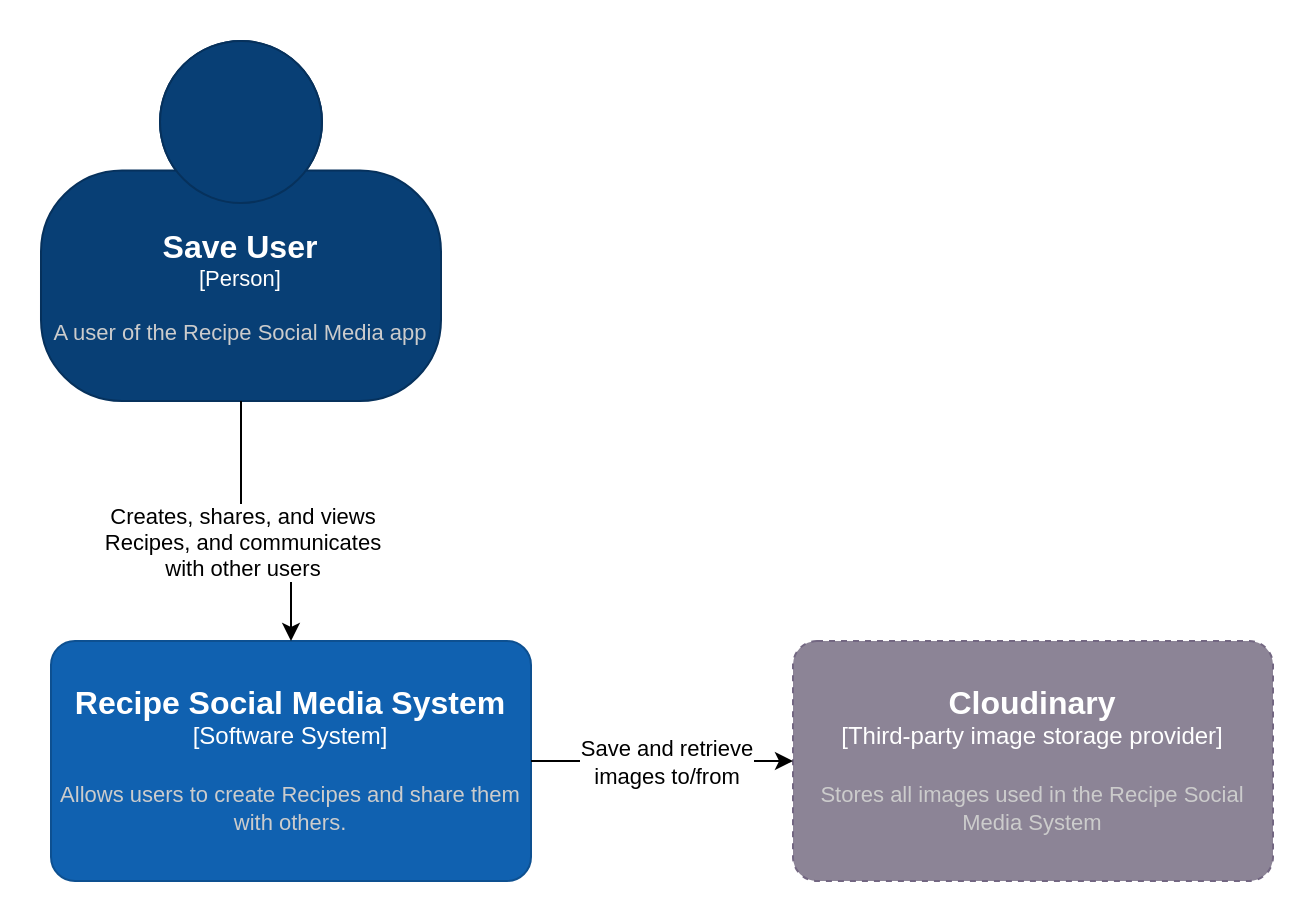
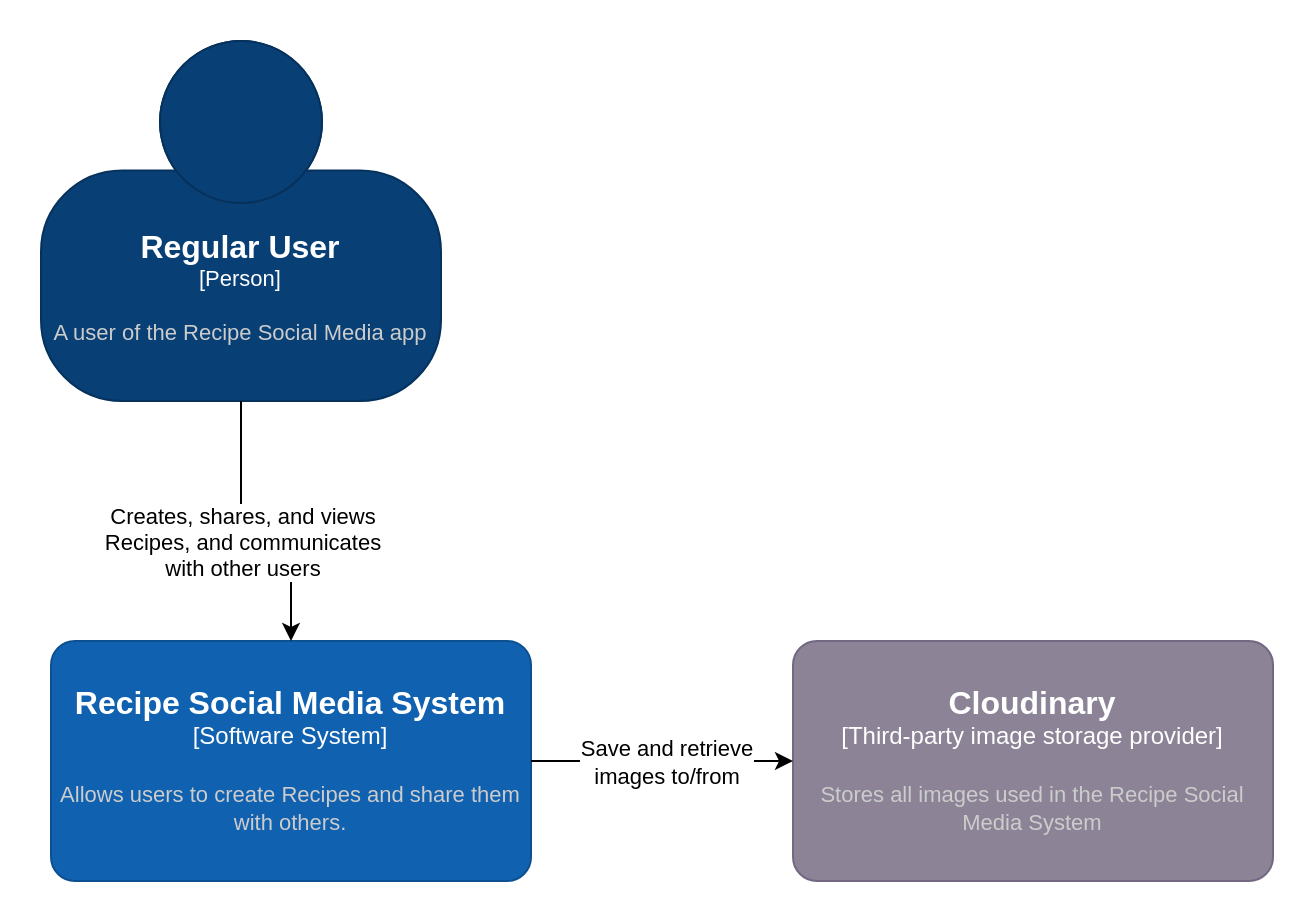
node "Save User [Person] A user of the Recipe Social Media app": label "Save User [Person] A user of the Recipe Social Media app" -> "Regular User [Person] A user of the Recipe Social Media app"
node "Cloudinary [Third-party image storage provider] Stores all images used in the Recipe Social Media System": style dashed -> solid
